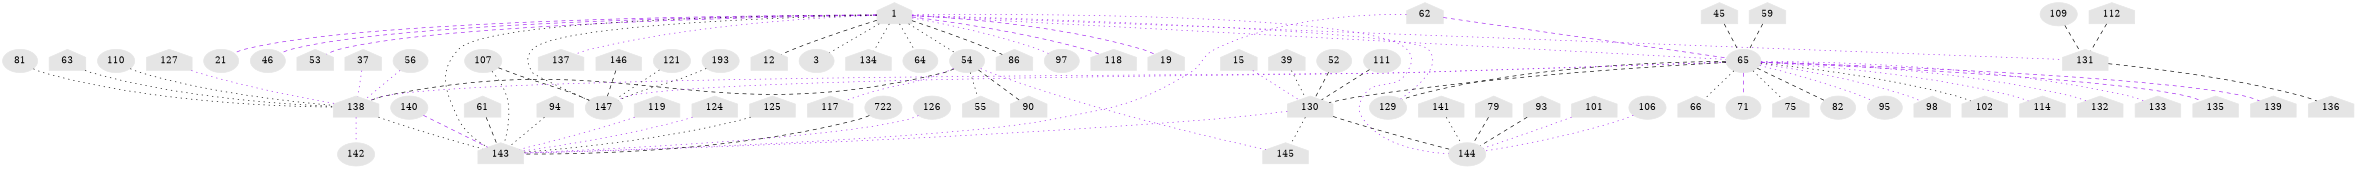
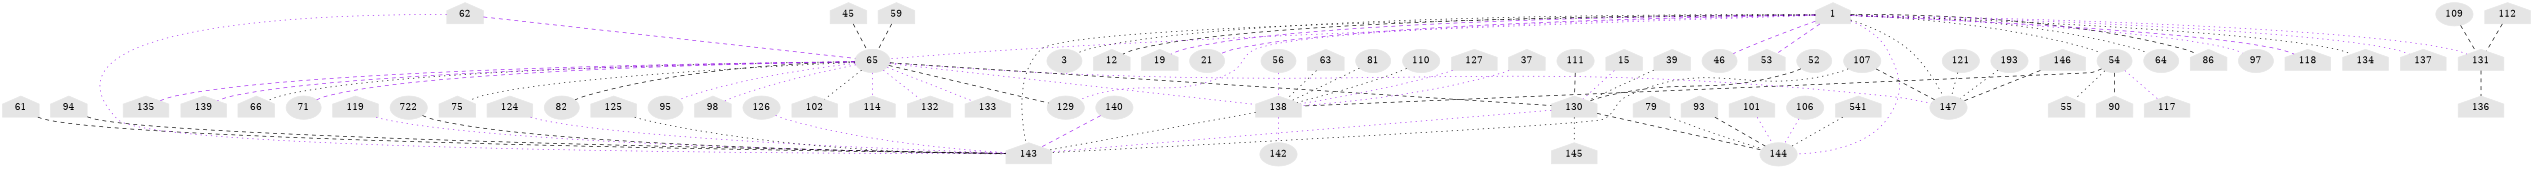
node "141": label "141" -> "541"
edge "54" -- "145": removed
edge "79" -- "144": style dashed -> dotted
edge "94" -- "143": style dotted -> dashed
